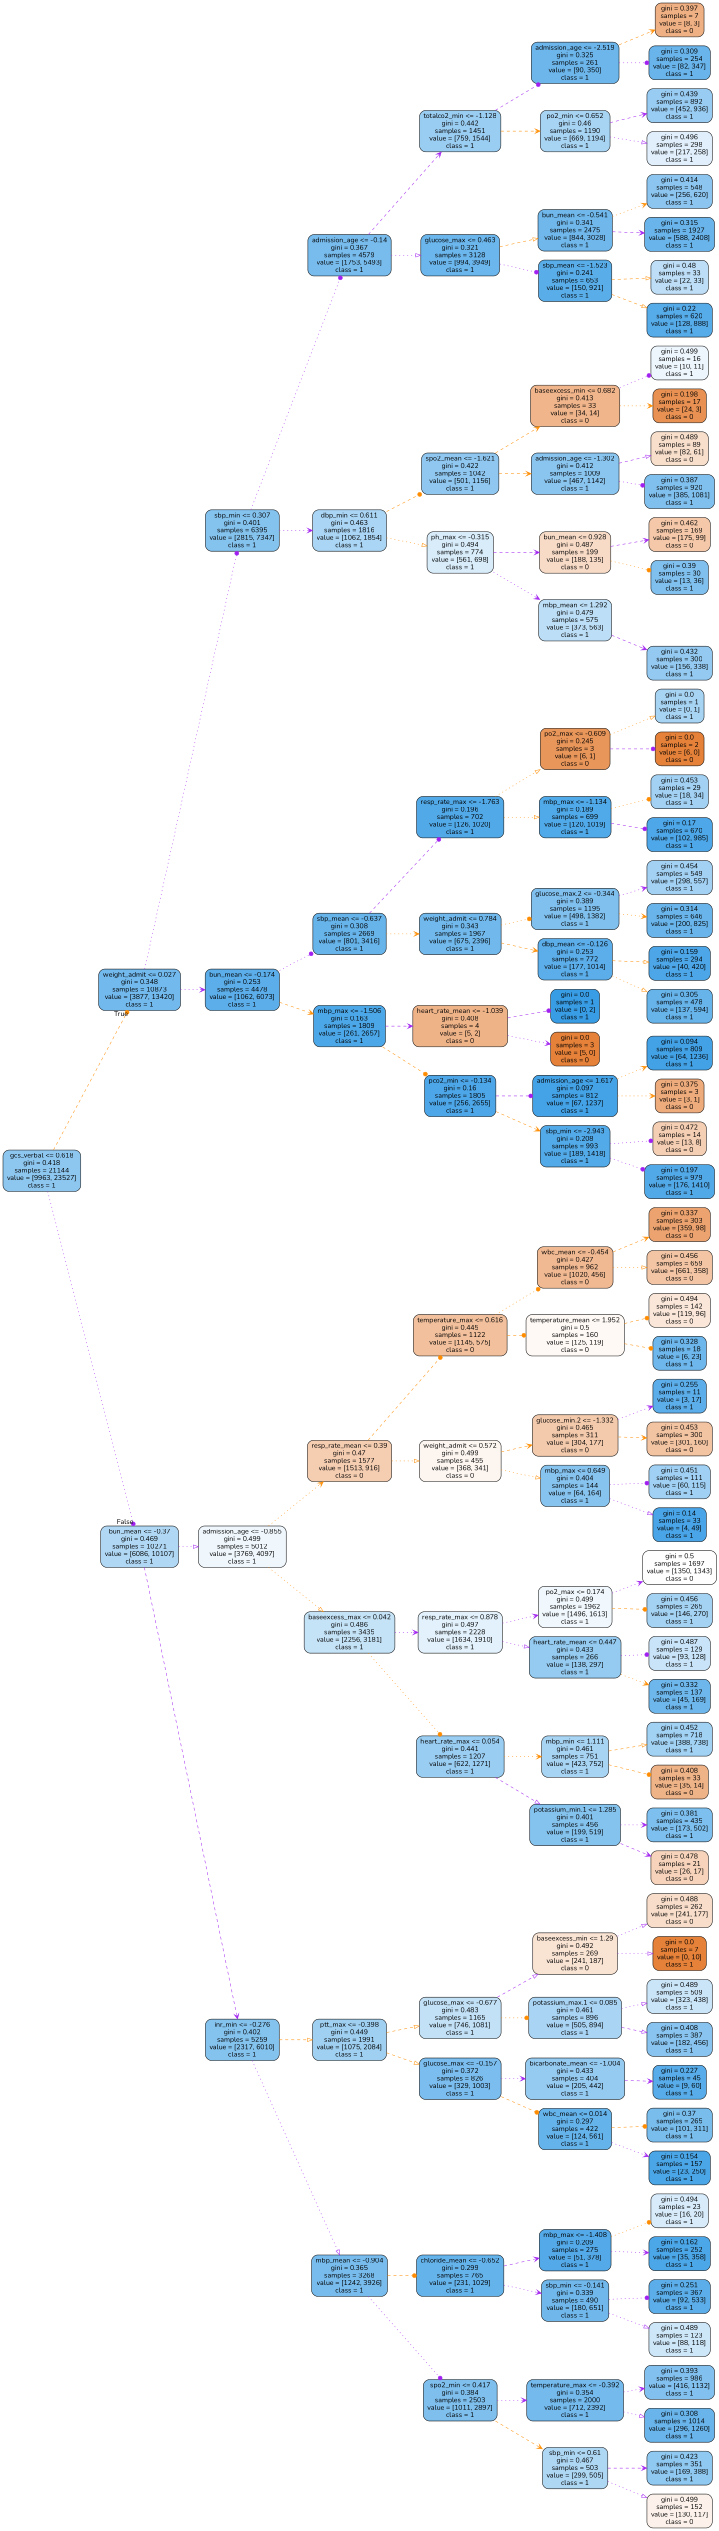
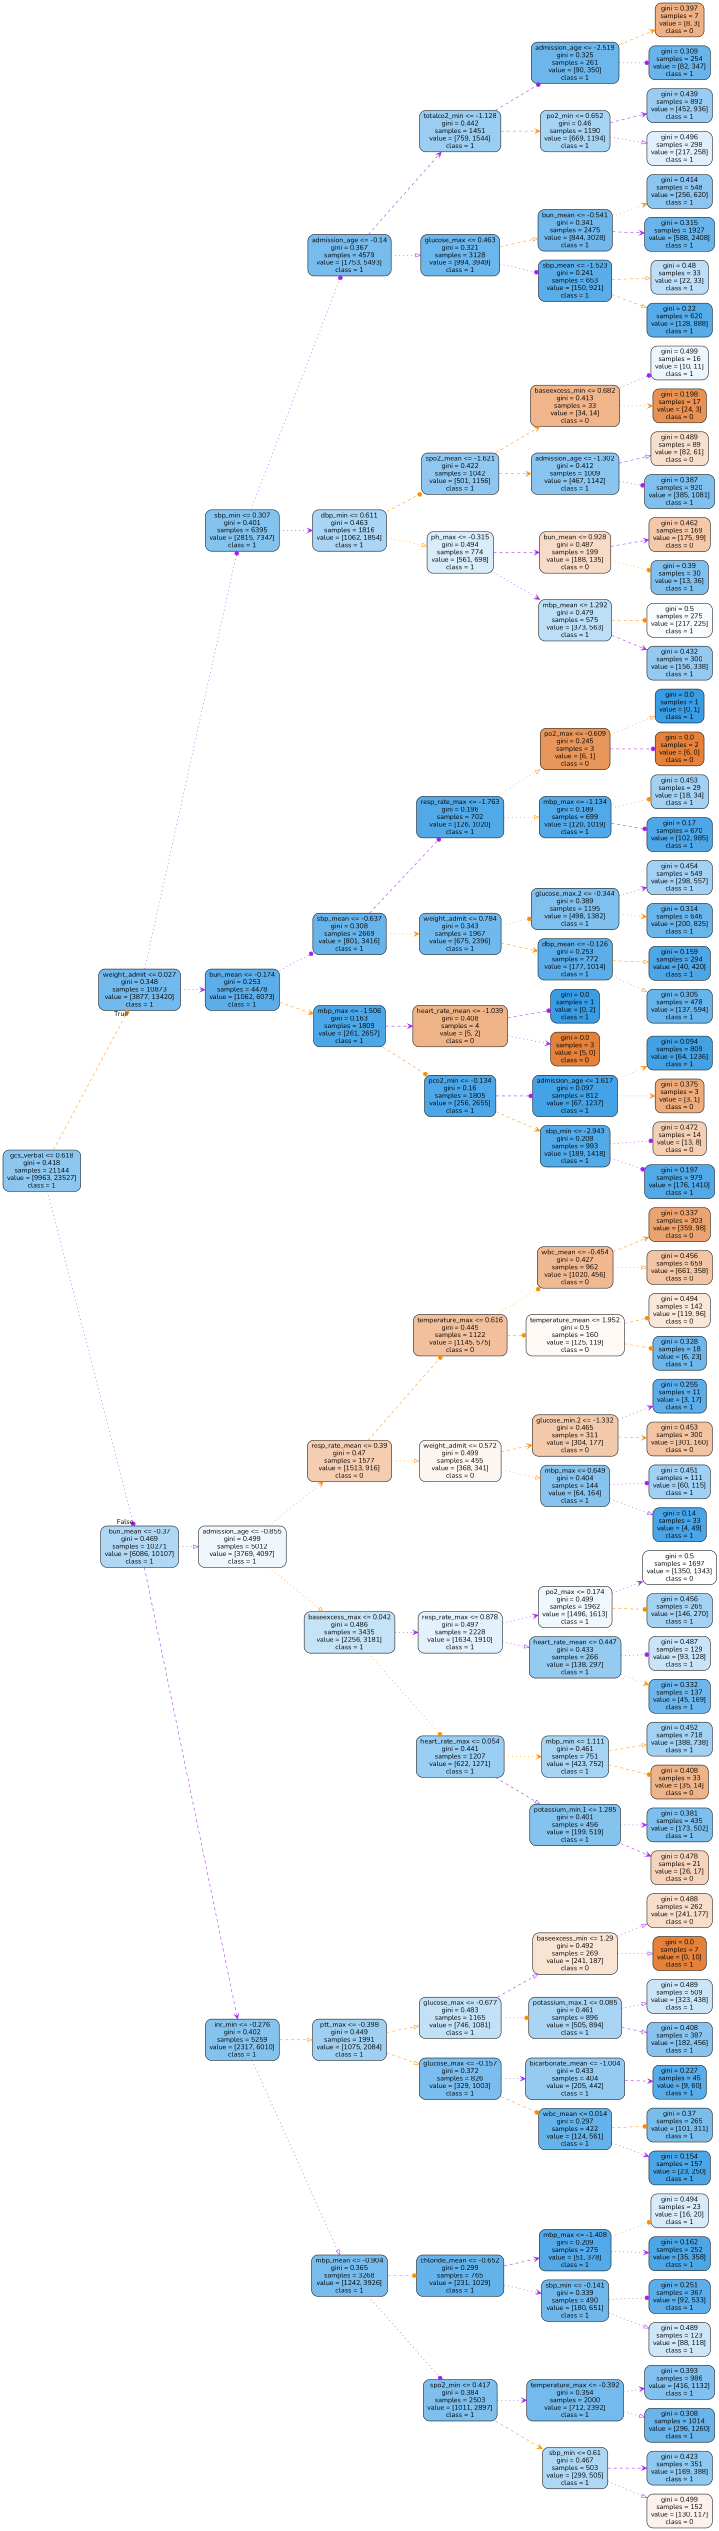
node "gini = 0.5 samples = 275 value = [217, 225] class = 1": added
node "gini = 0.0 samples = 1 value = [0, 1] class = 1": fillcolor #a8d4f4 -> #399de5
